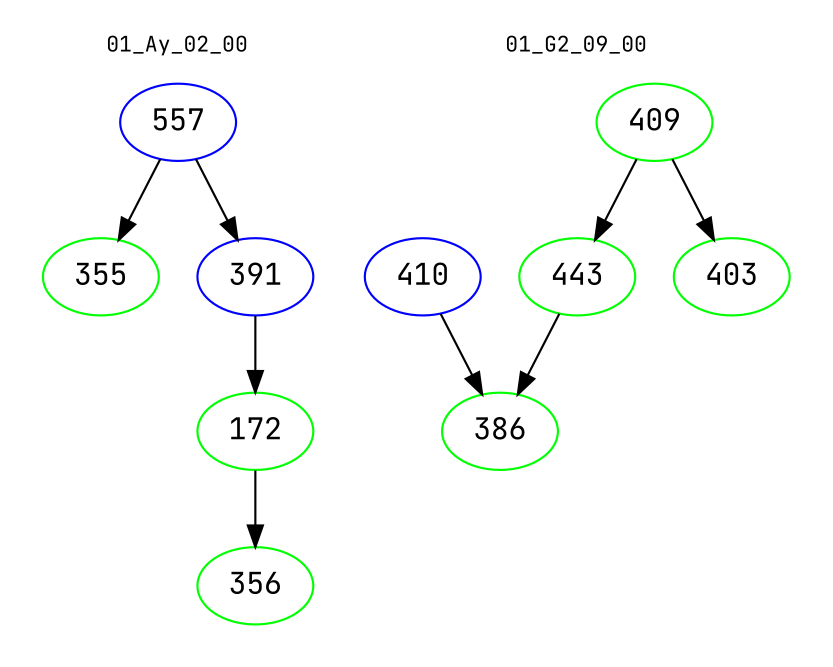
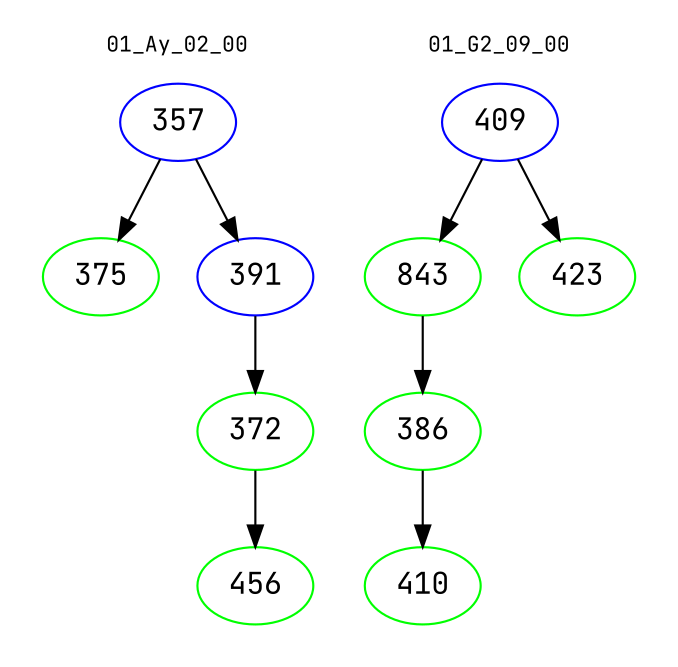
node "557": label "557" -> "357"
node "409": color green -> blue
node "355": label "355" -> "375"
node "410": color blue -> green
node "443": label "443" -> "843"
node "403": label "403" -> "423"
edge "410" -> "386": reversed
node "172": label "172" -> "372"
node "356": label "356" -> "456"
